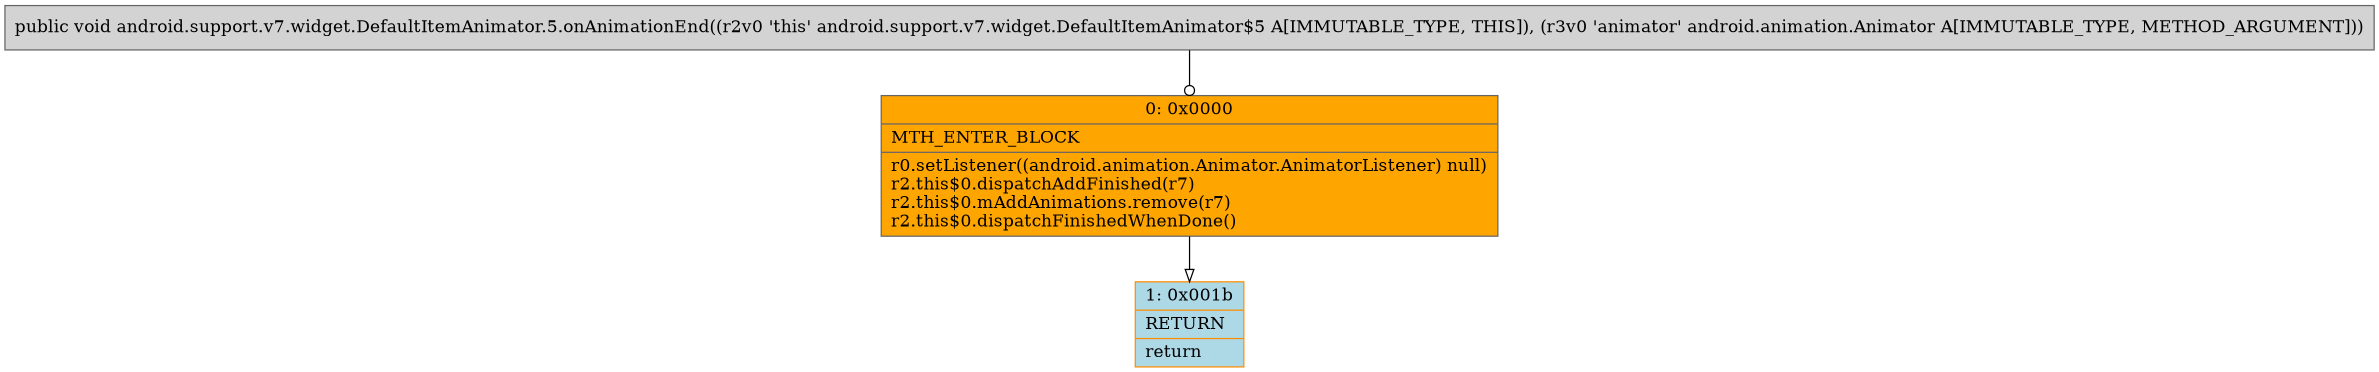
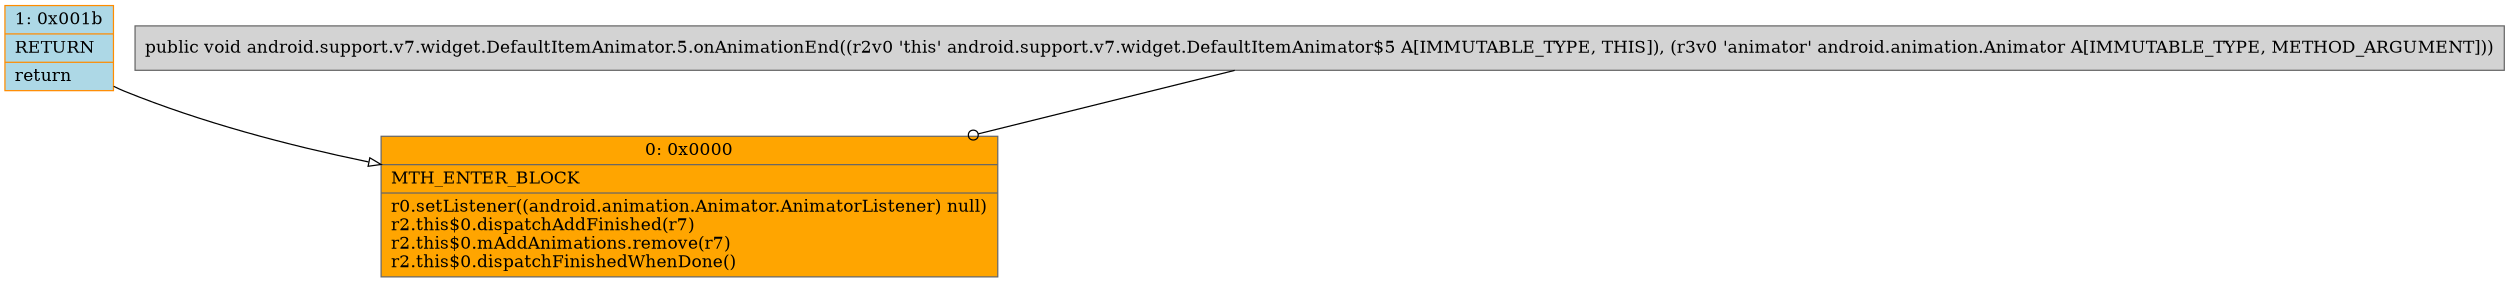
edge "0: 0x0000" -> "1: 0x001b": reversed
